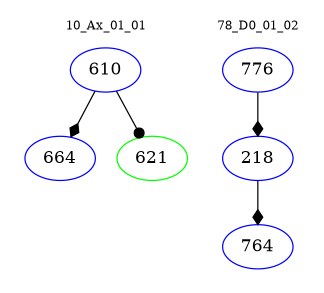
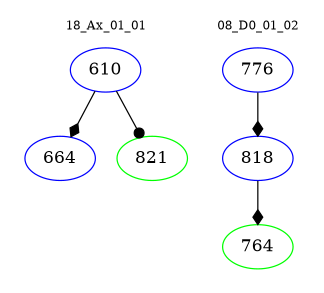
cluster "10_Ax_01_01": label "10_Ax_01_01" -> "18_Ax_01_01"
cluster "78_D0_01_02": label "78_D0_01_02" -> "08_D0_01_02"
node "621": label "621" -> "821"
node "218": label "218" -> "818"
node "764": color blue -> green
